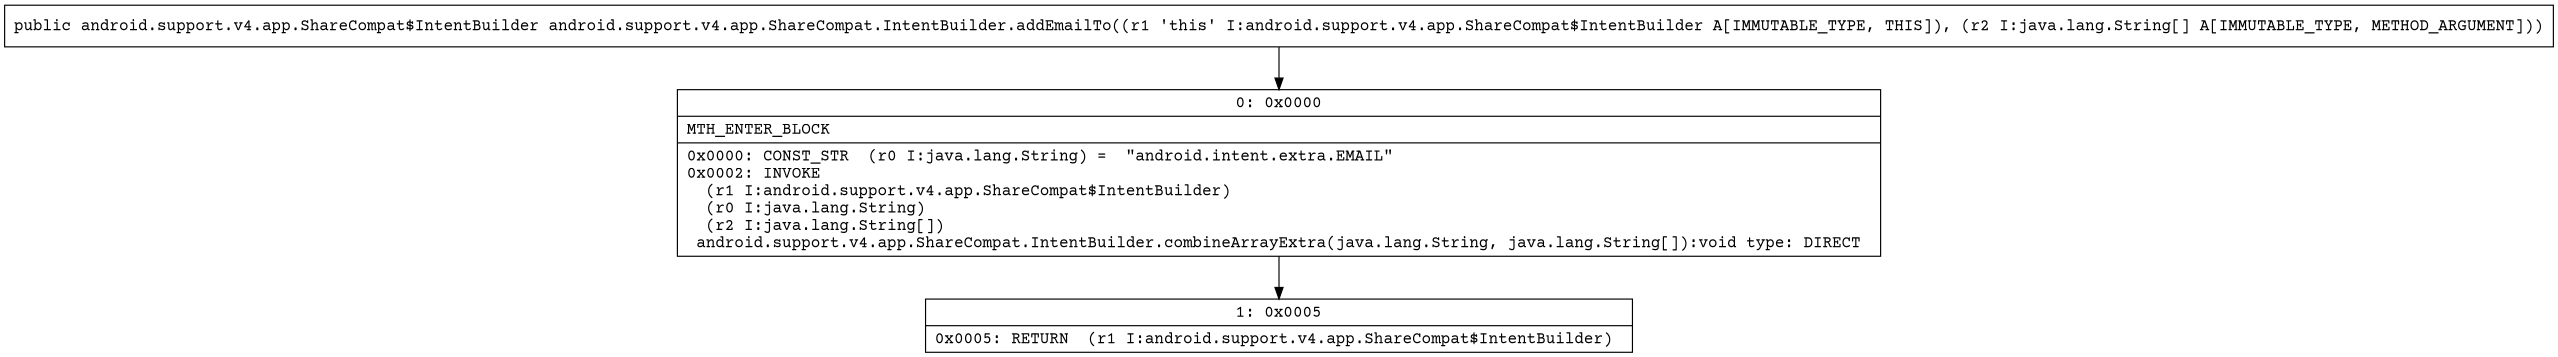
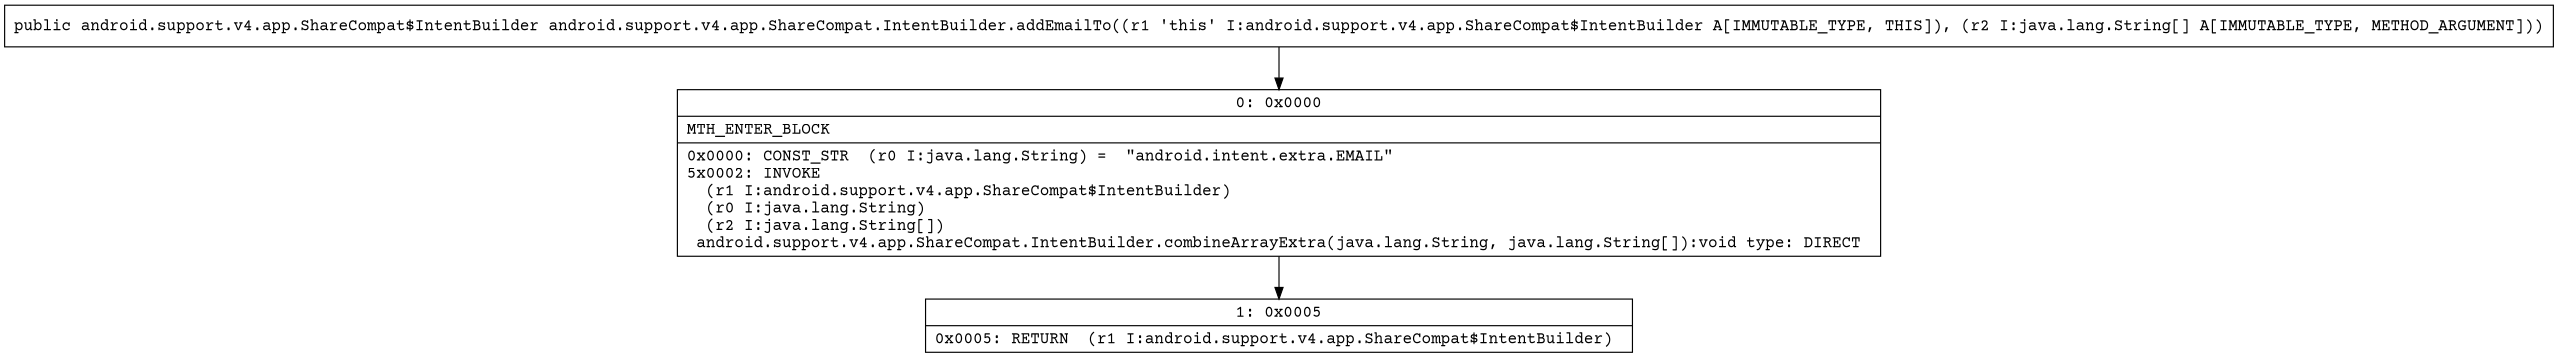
node "0: 0x0000": text "0x0002: INVOKE" -> "5x0002: INVOKE"
